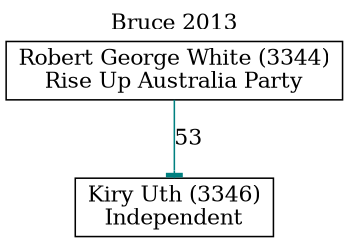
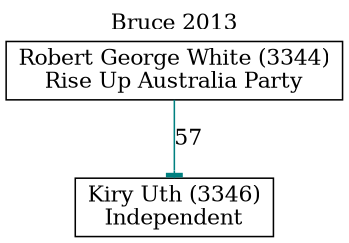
edge "Robert George White (3344) Rise Up Australia Party" -> "Kiry Uth (3346) Independent": label "53" -> "57"
